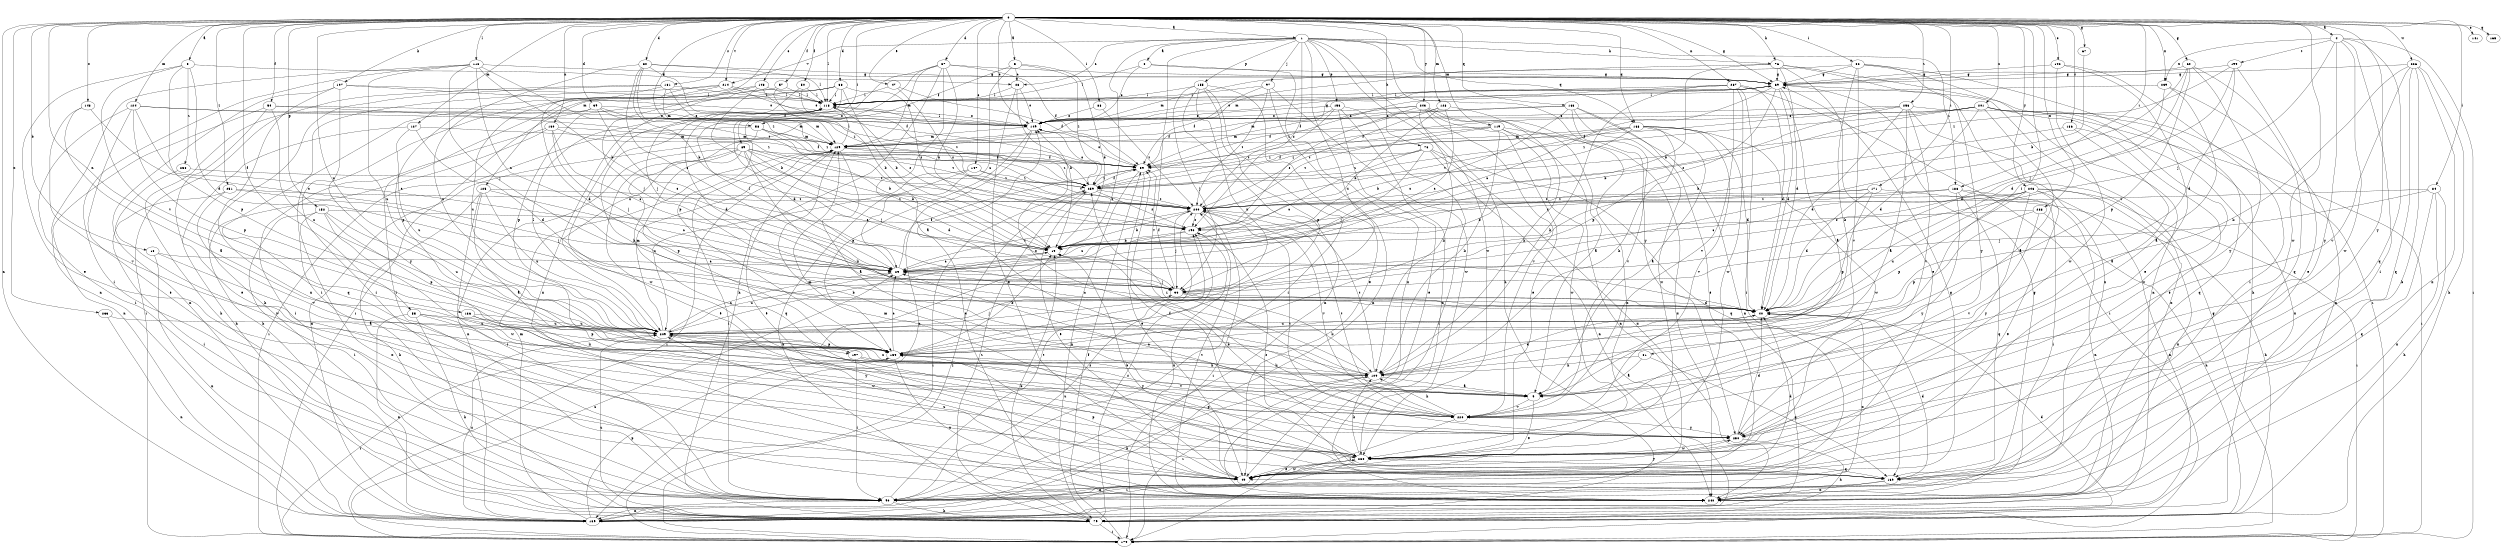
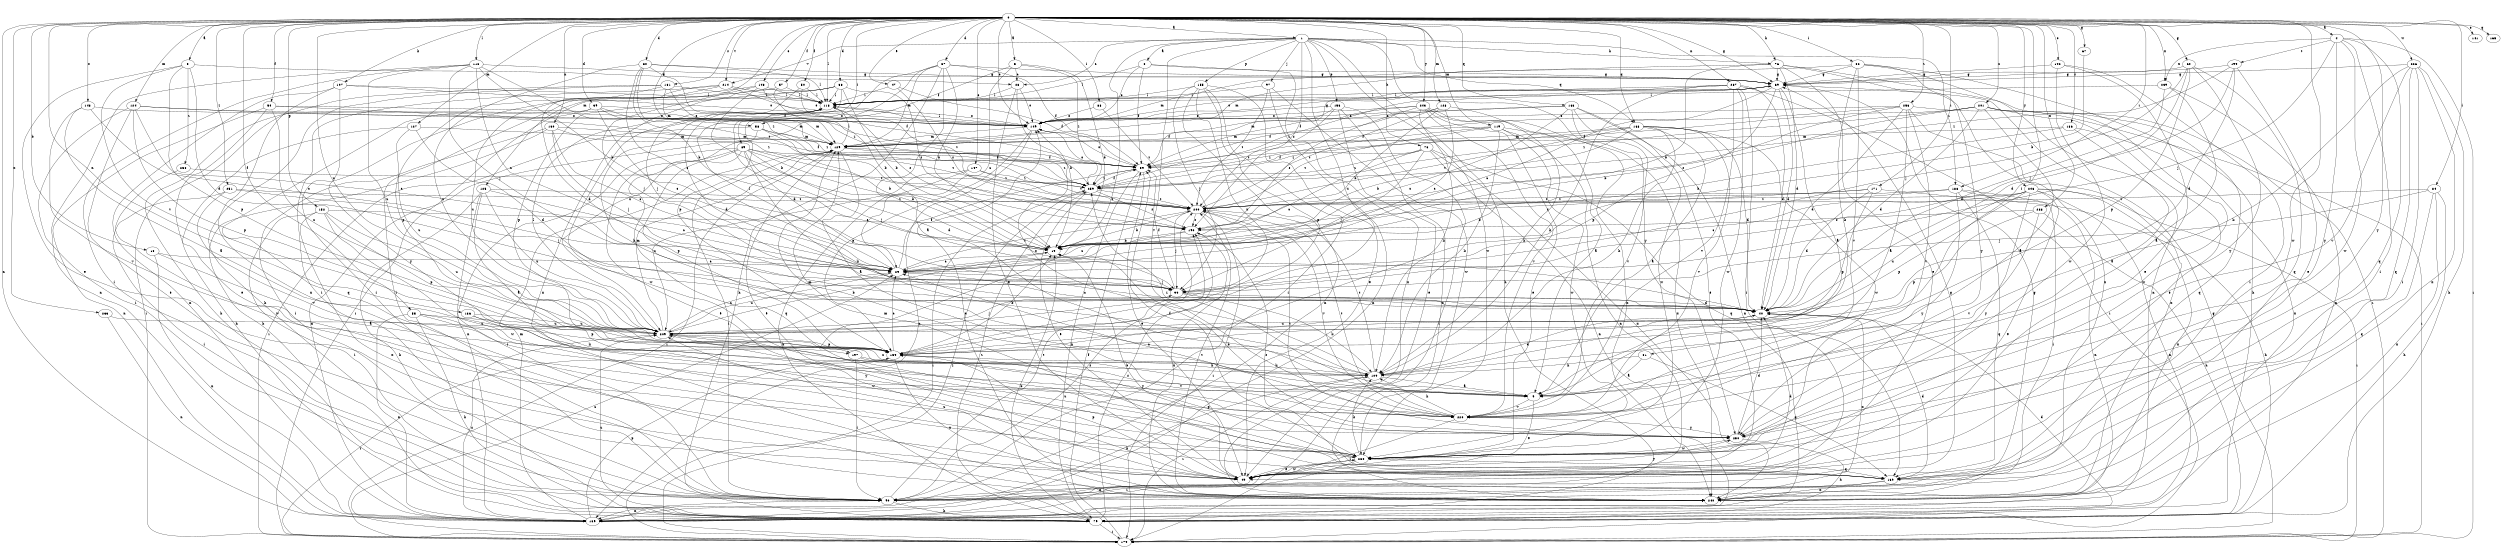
edge "201" -> "149": now "148" -> "149"
edge "97" -> "59": now "8" -> "59"
edge "186" -> "129": added, label "m"
edge "226" -> "90": label "b" -> "i"
